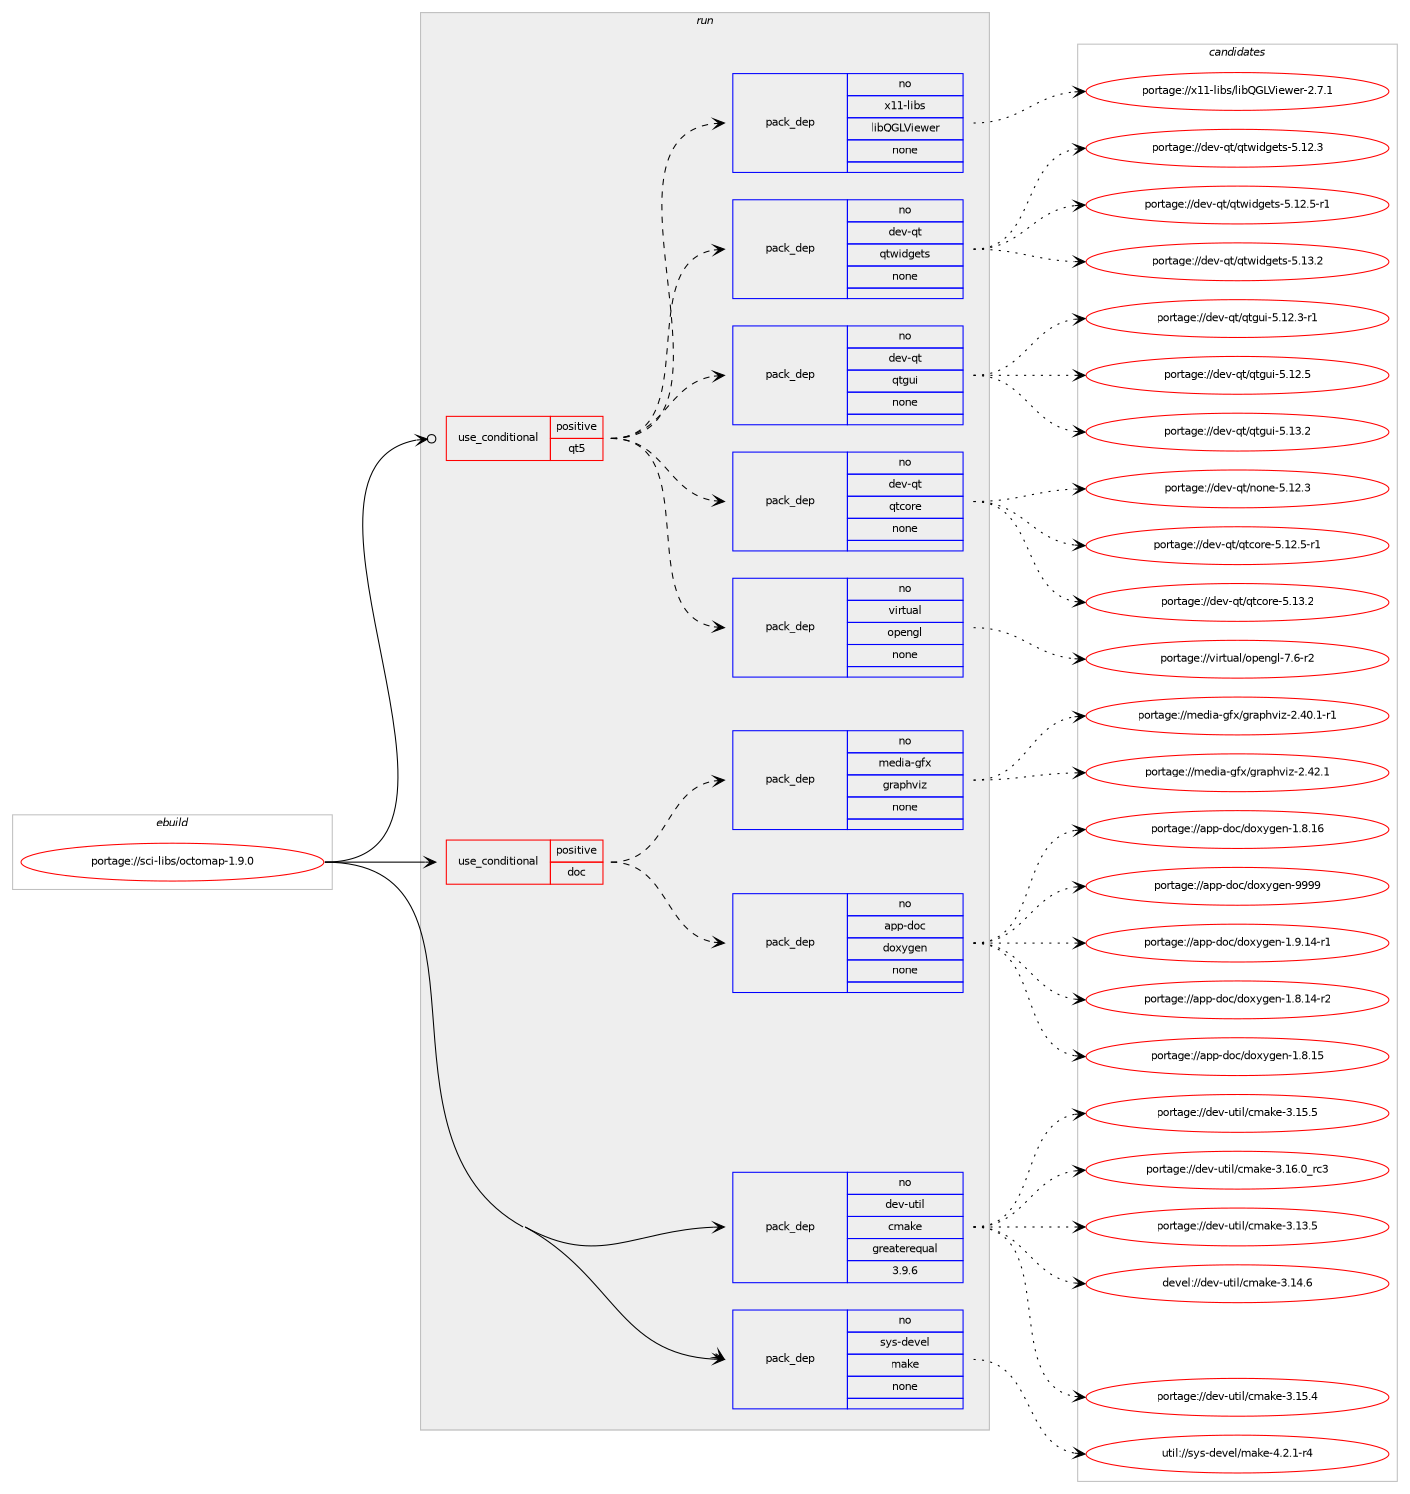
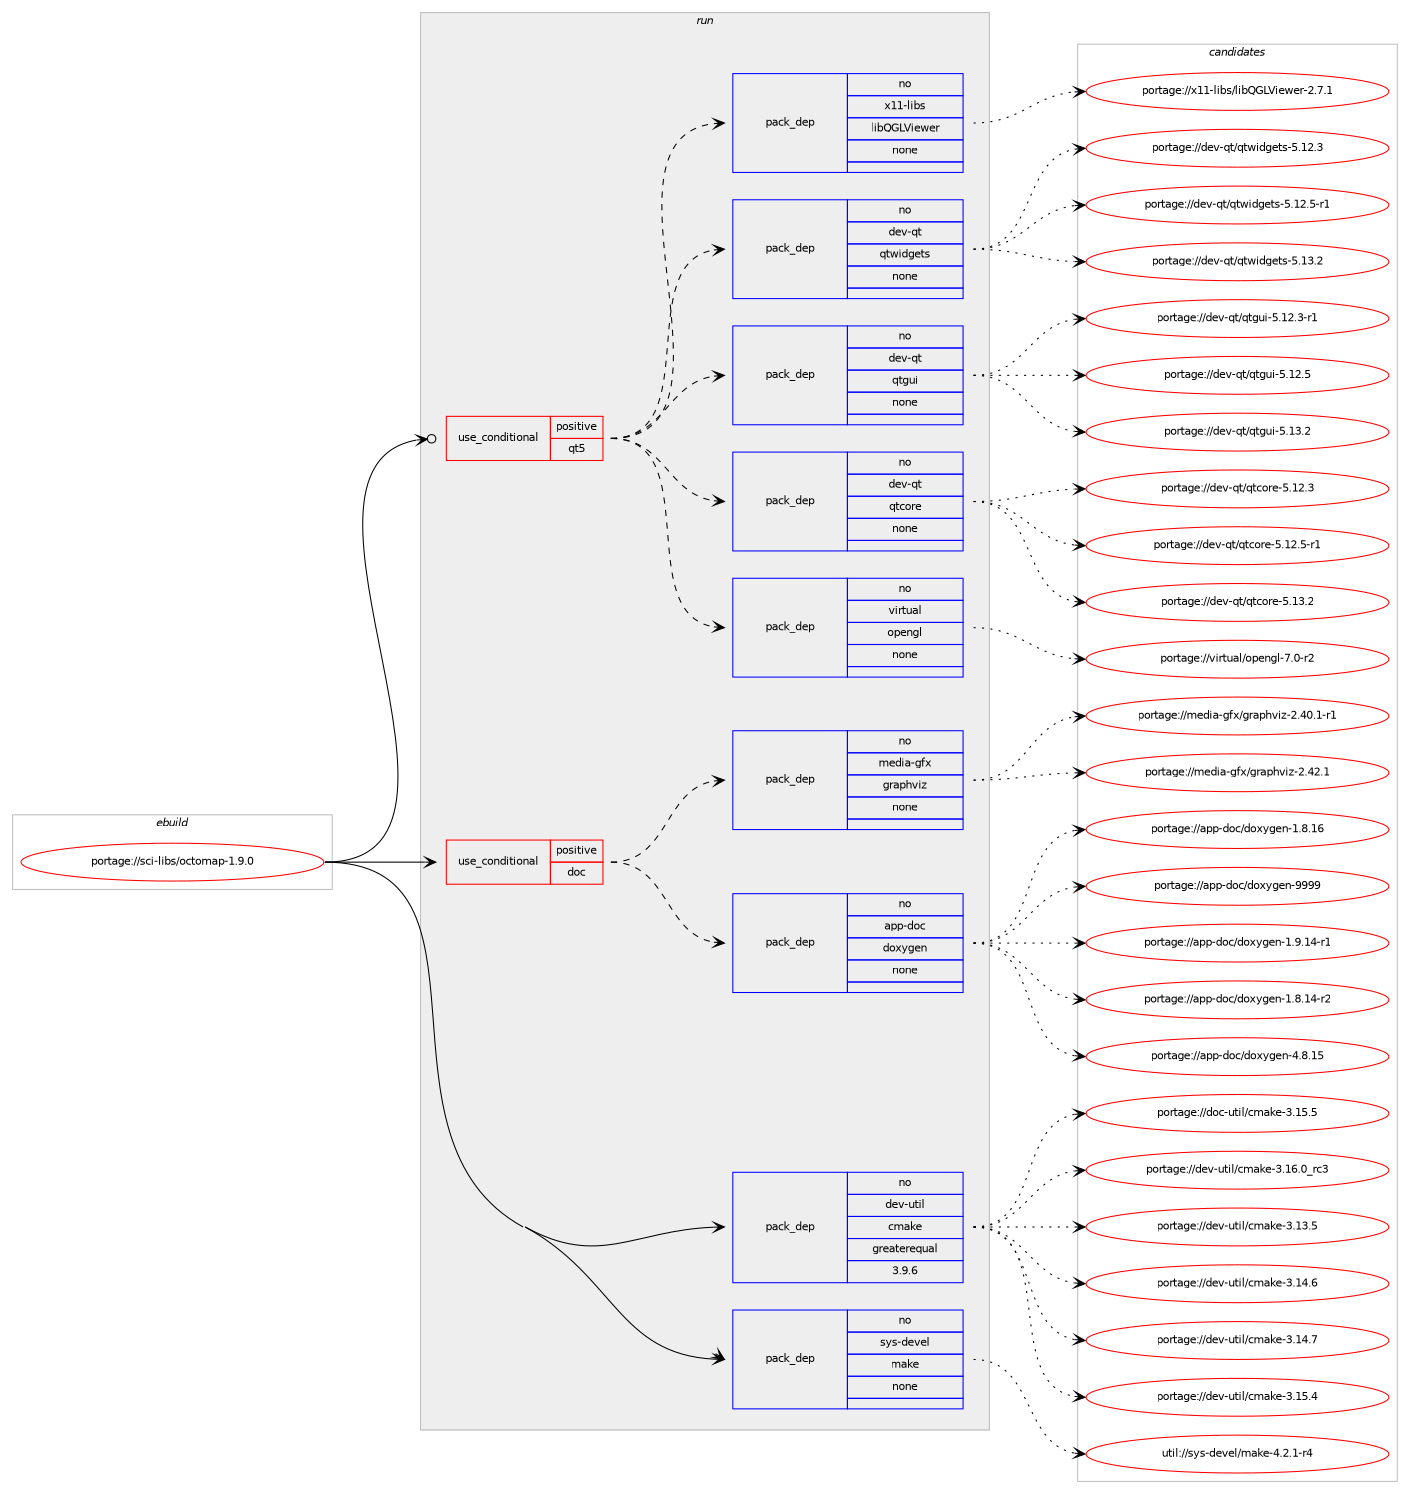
node "portage://dev-qt/none-5.12.3": label "portage://dev-qt/none-5.12.3" -> "portage://dev-qt/qtcore-5.12.3"
node "portage://virtual/opengl-7.6-r2": label "portage://virtual/opengl-7.6-r2" -> "portage://virtual/opengl-7.0-r2"
node "portage://app-doc/doxygen-1.8.15": label "portage://app-doc/doxygen-1.8.15" -> "portage://app-doc/doxygen-4.8.15"
node "portage://dev-util/cmake-3.15.5": label "portage://dev-util/cmake-3.15.5" -> "portage://doc-util/cmake-3.15.5"
node "devel://dev-util/cmake-3.14.6": label "devel://dev-util/cmake-3.14.6" -> "portage://dev-util/cmake-3.14.6"
node "portage://dev-util/cmake-3.14.7": added
